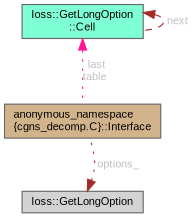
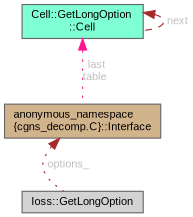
node "Ioss::GetLongOption ::Cell": label "Ioss::GetLongOption ::Cell" -> "Cell::GetLongOption ::Cell"
edge "anonymous_namespace {cgns_decomp.C}::Interface" -> "Ioss::GetLongOption": reversed
